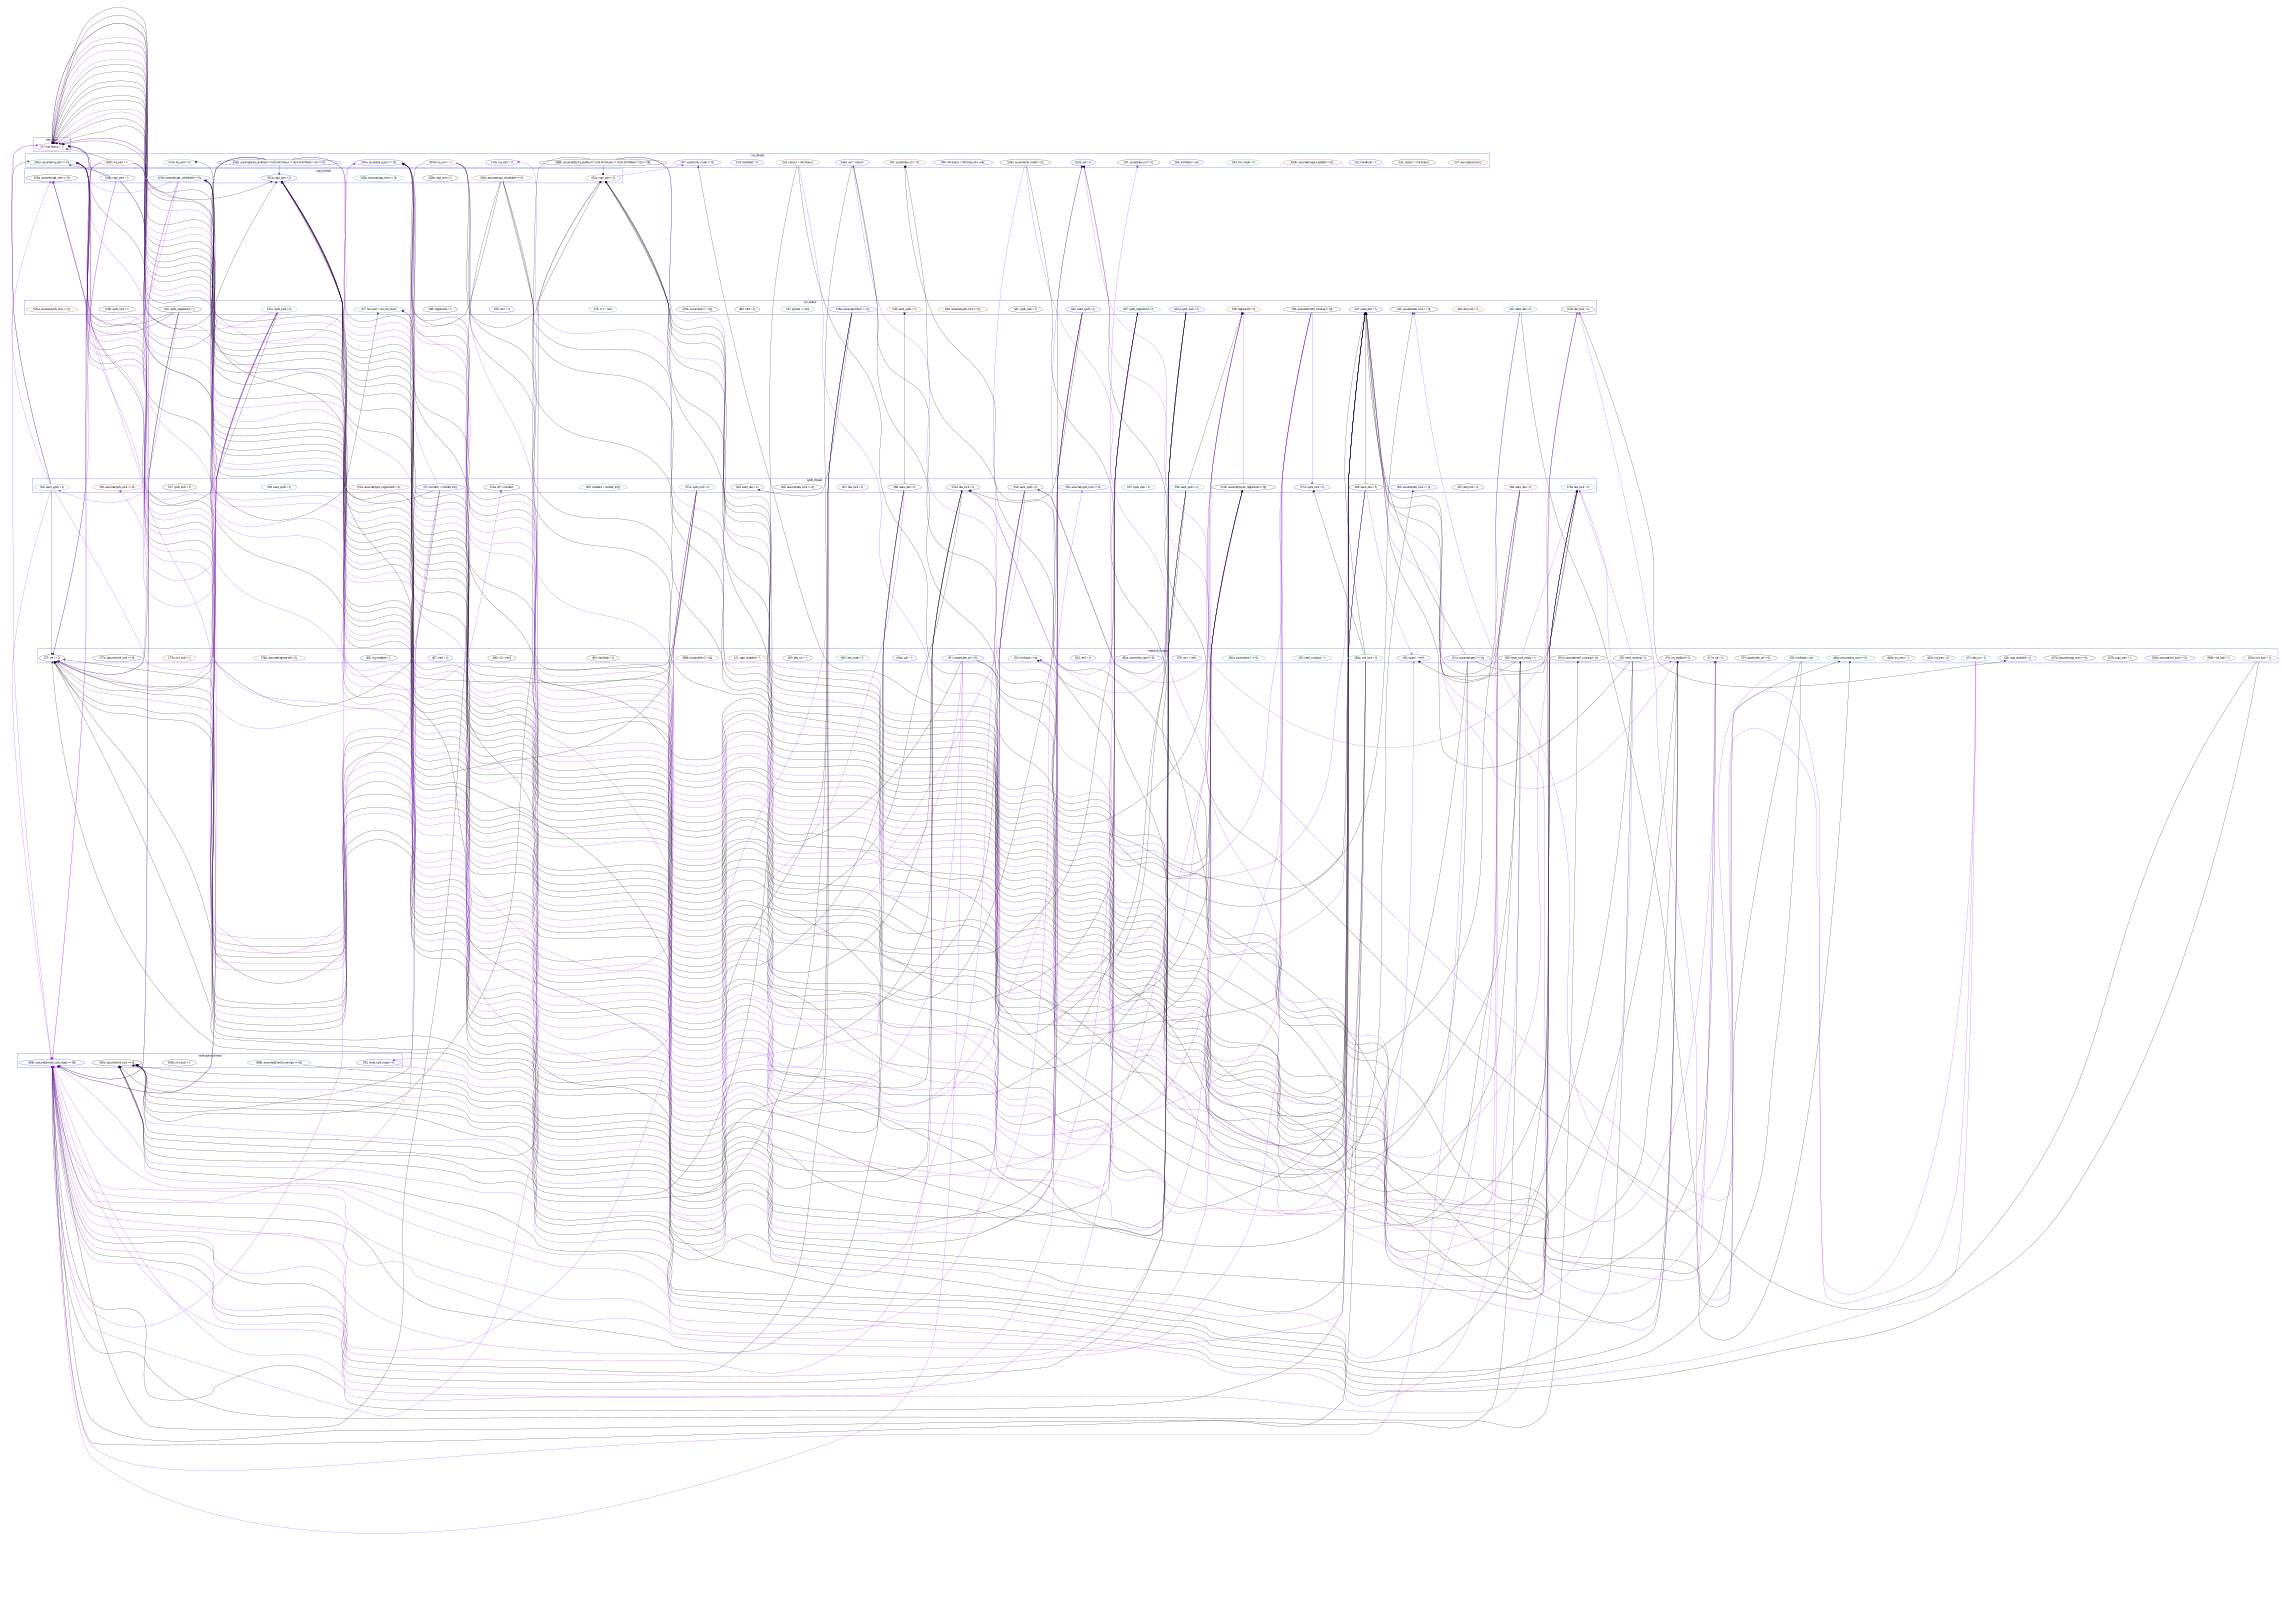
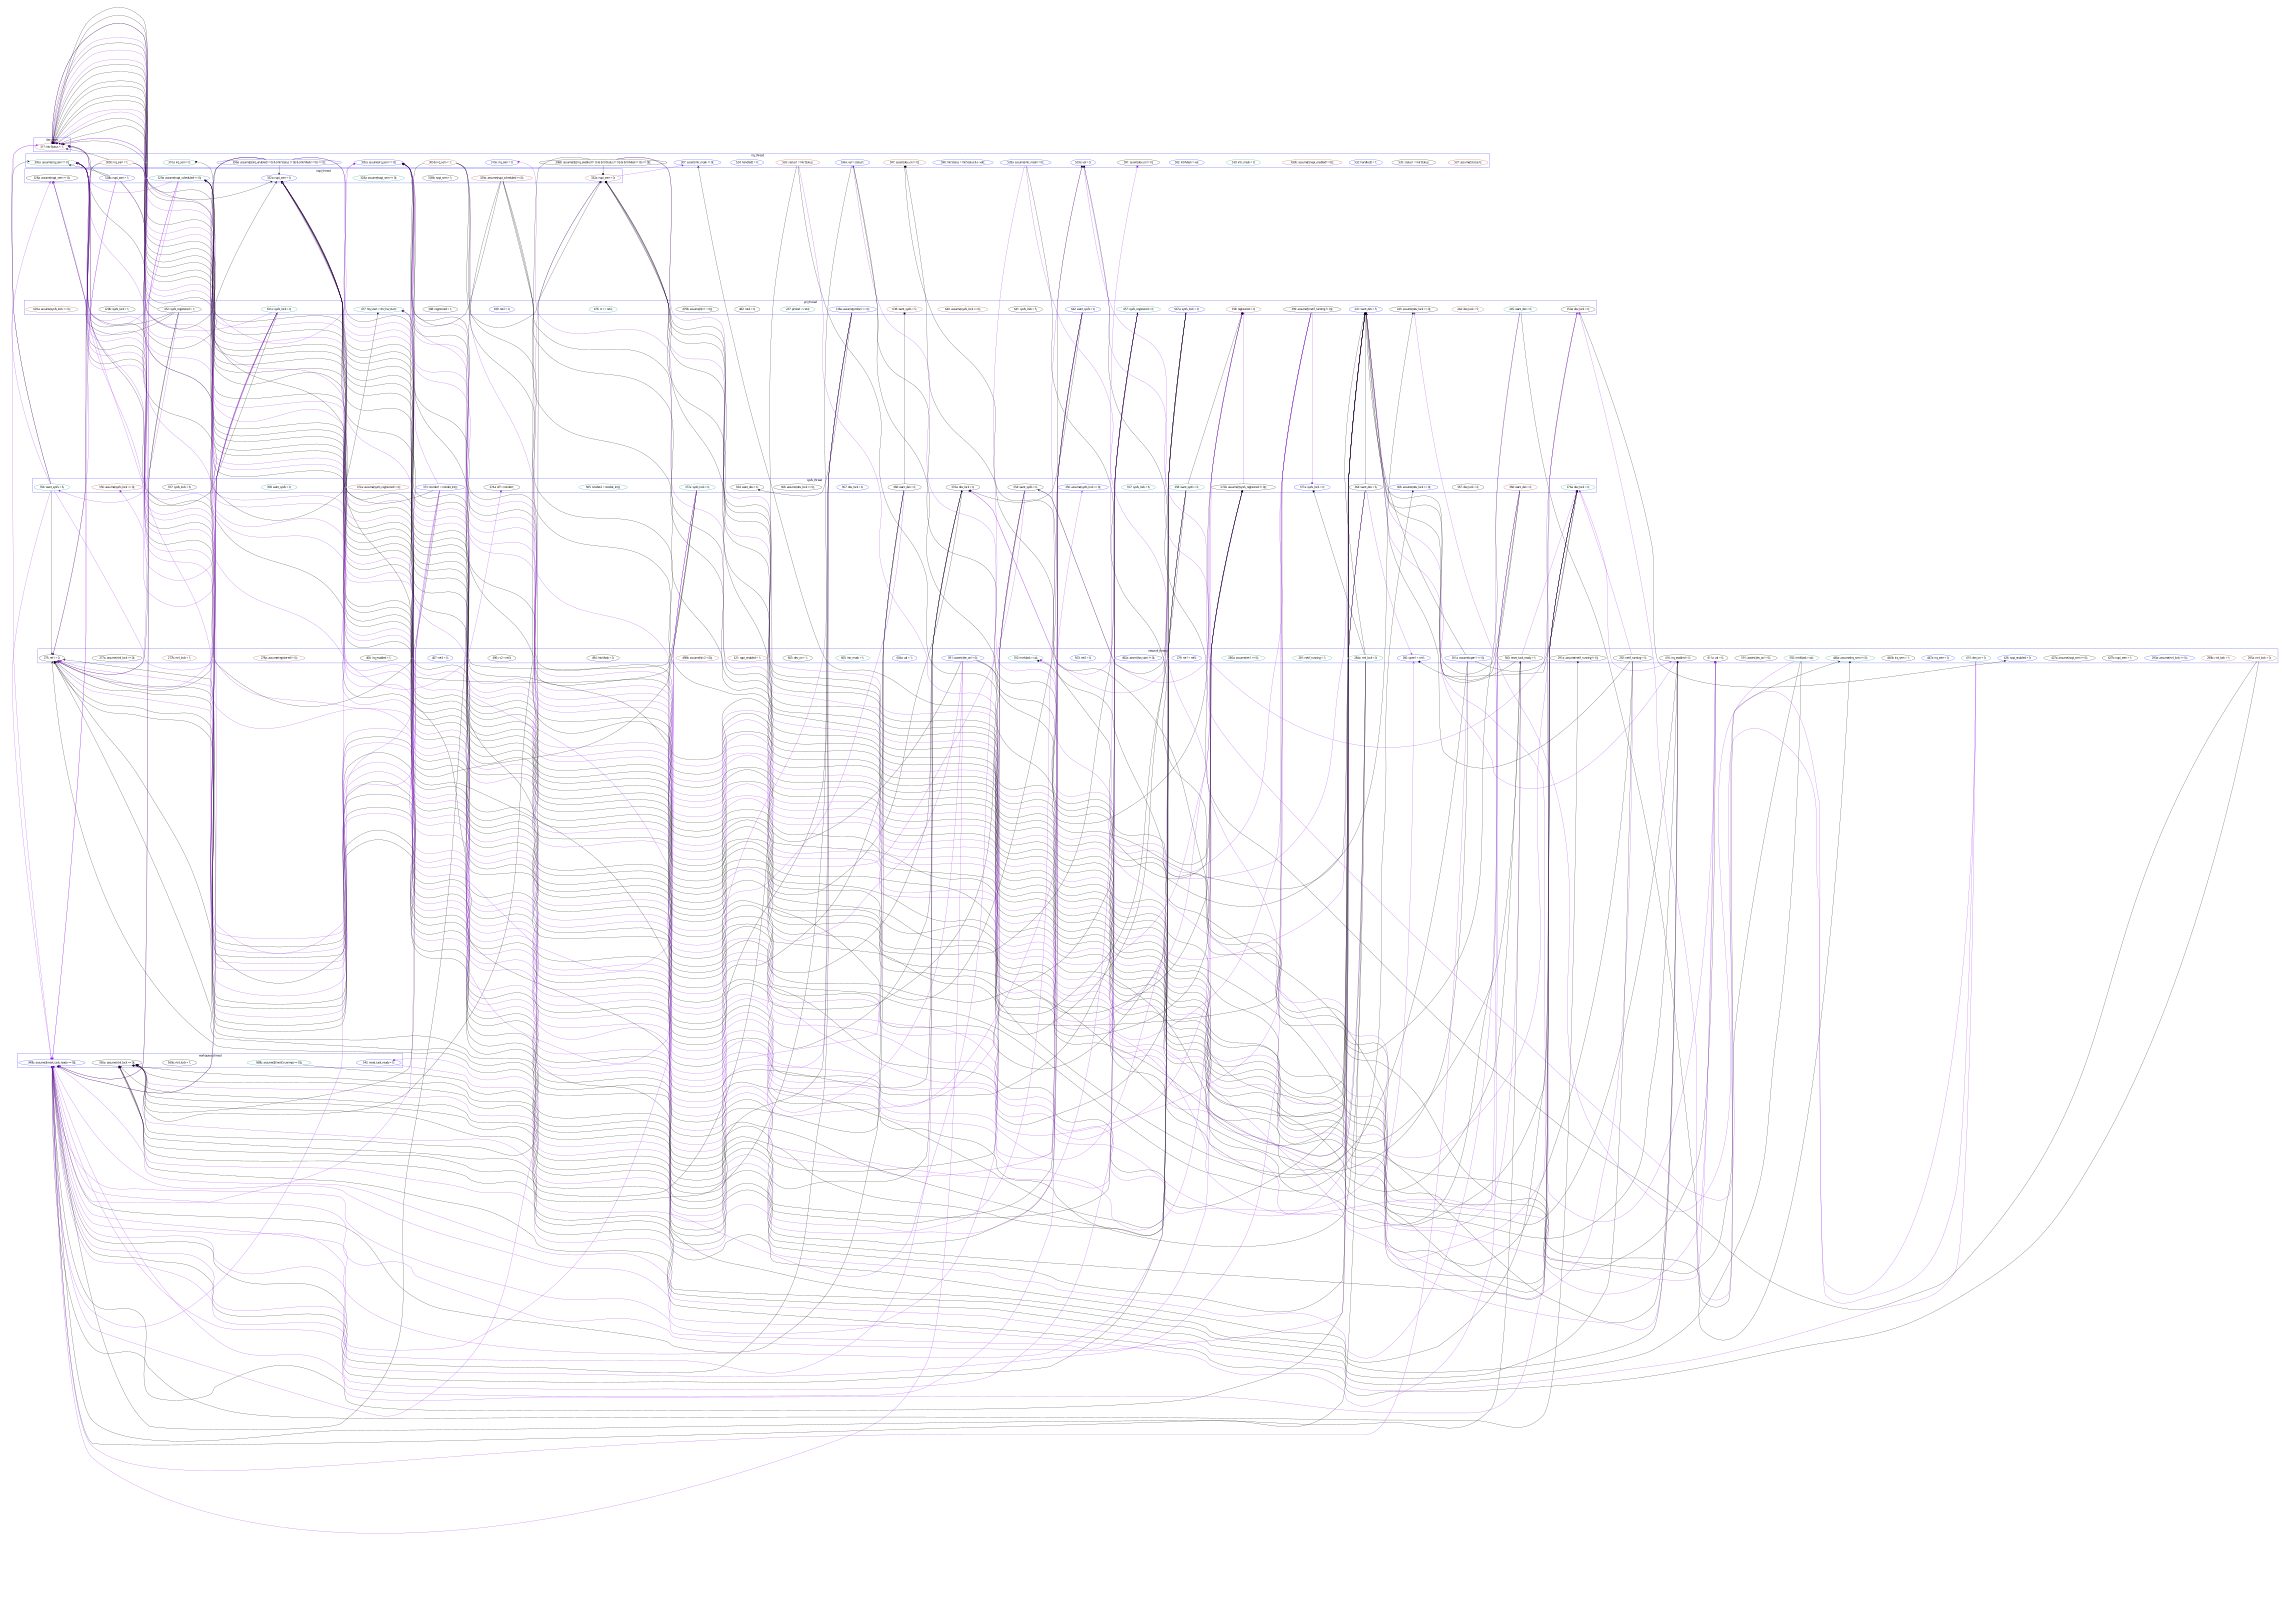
node "528a: assume(intr_mask != 0);": color black -> blue
cluster "pci_status": label "pci_status" -> "pci_thread"
edge "373: nondet1 = nondet_int();" -> "275: ret1 = 0;": added
